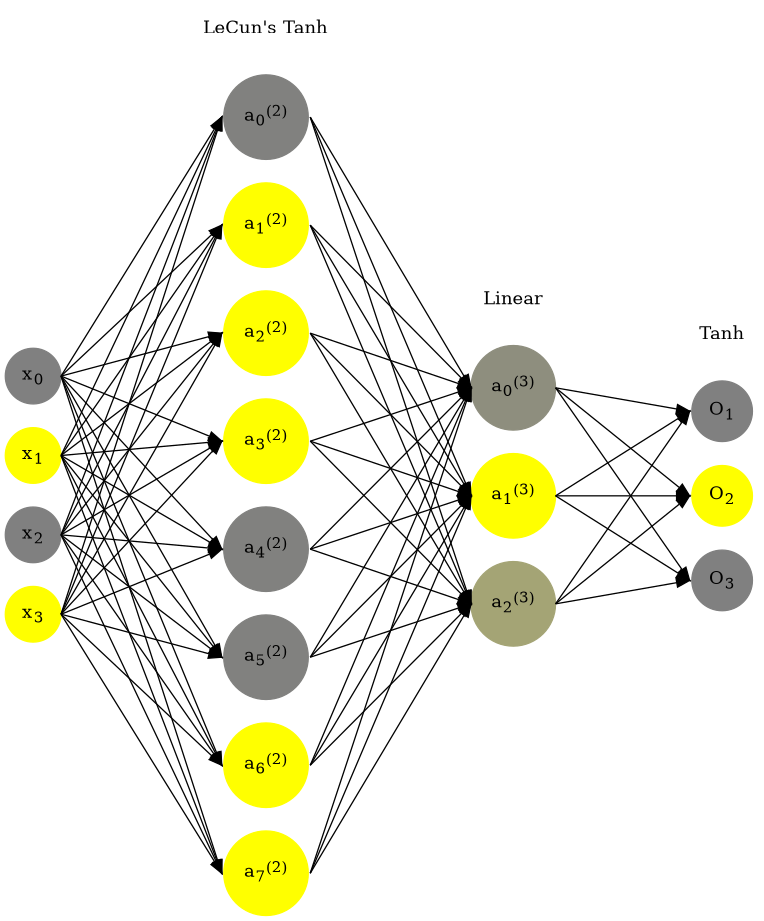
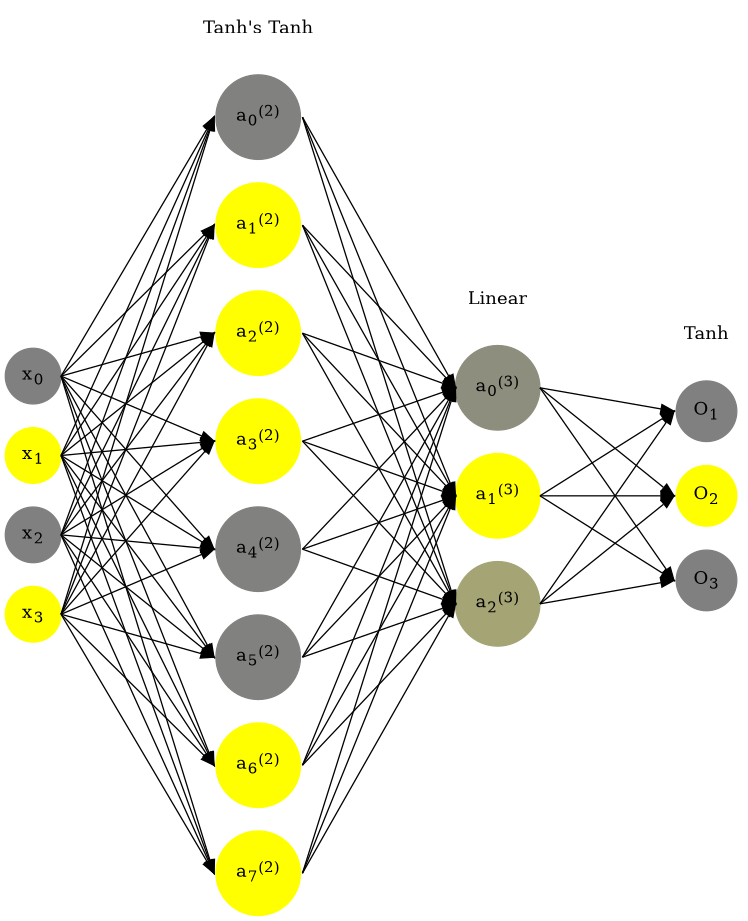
node "LeCun's Tanh": label "LeCun's Tanh" -> "Tanh's Tanh"
